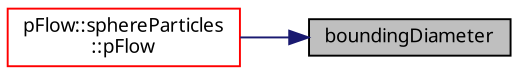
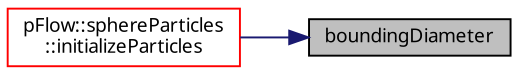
node "pFlow::sphereParticles ::pFlow": label "pFlow::sphereParticles ::pFlow" -> "pFlow::sphereParticles ::initializeParticles"
